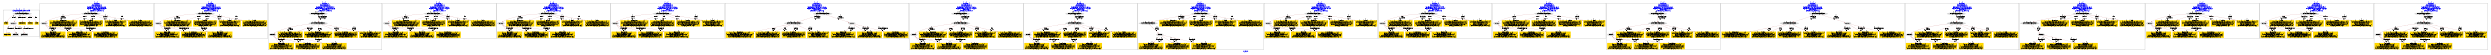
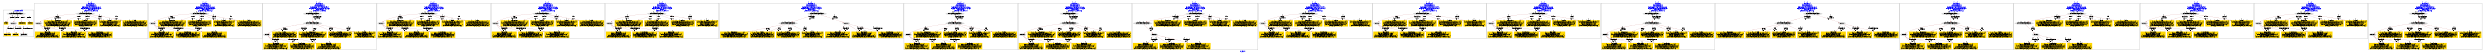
cluster "1-biographicalInformation model": label "1-biographicalInformation model" -> "1-correct model"
node "Title": removed
node "End Date": fillcolor lightgray -> gold
